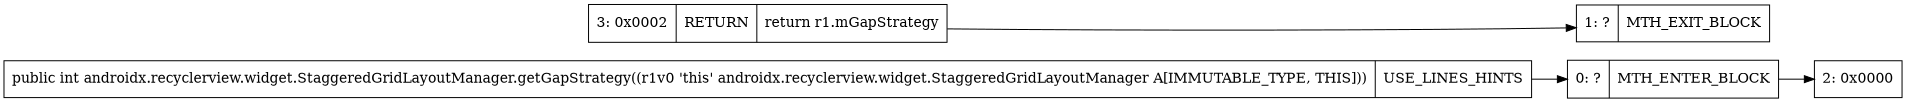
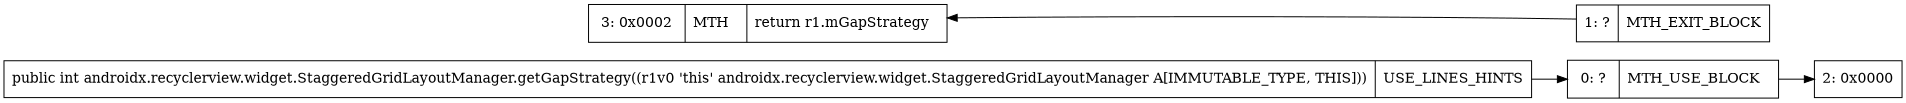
node "3: 0x0002": text "RETURN" -> "MTH"
edge "3: 0x0002" -> "1: ?": reversed
node "0: ?": text "MTH_ENTER_BLOCK" -> "MTH_USE_BLOCK"
